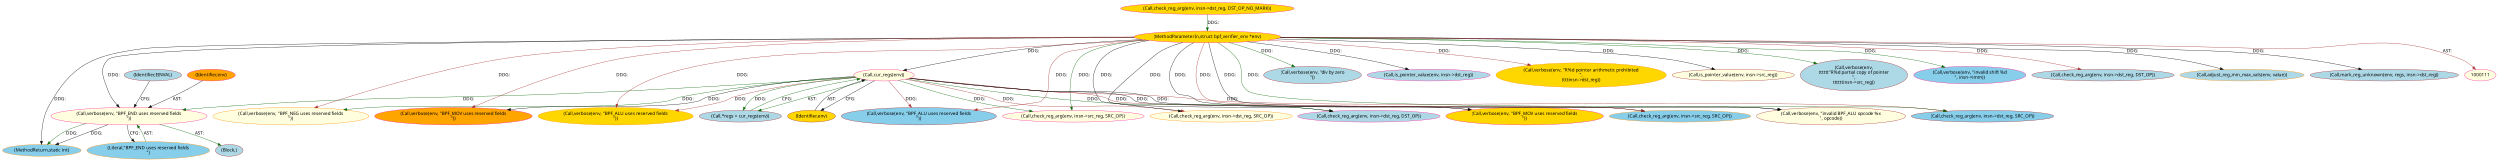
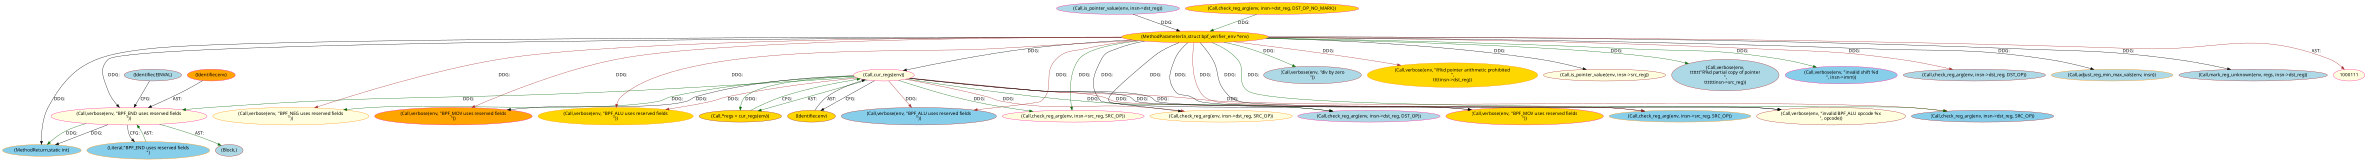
edge "(MethodParameterIn,struct bpf_verifier_env *env)" -> "(Call,is_pointer_value(env, insn->dst_reg))": reversed
node "(Call,adjust_reg_min_max_vals(env, value))": label "(Call,adjust_reg_min_max_vals(env, value))" -> "(Call,adjust_reg_min_max_vals(env, insn))"
node "(Call,*regs = cur_regs(env))": fillcolor lightblue -> gold
